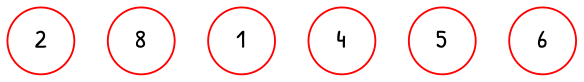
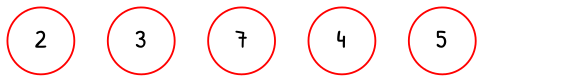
node "8": label "8" -> "3"
node "1": label "1" -> "7"
node "6": removed
